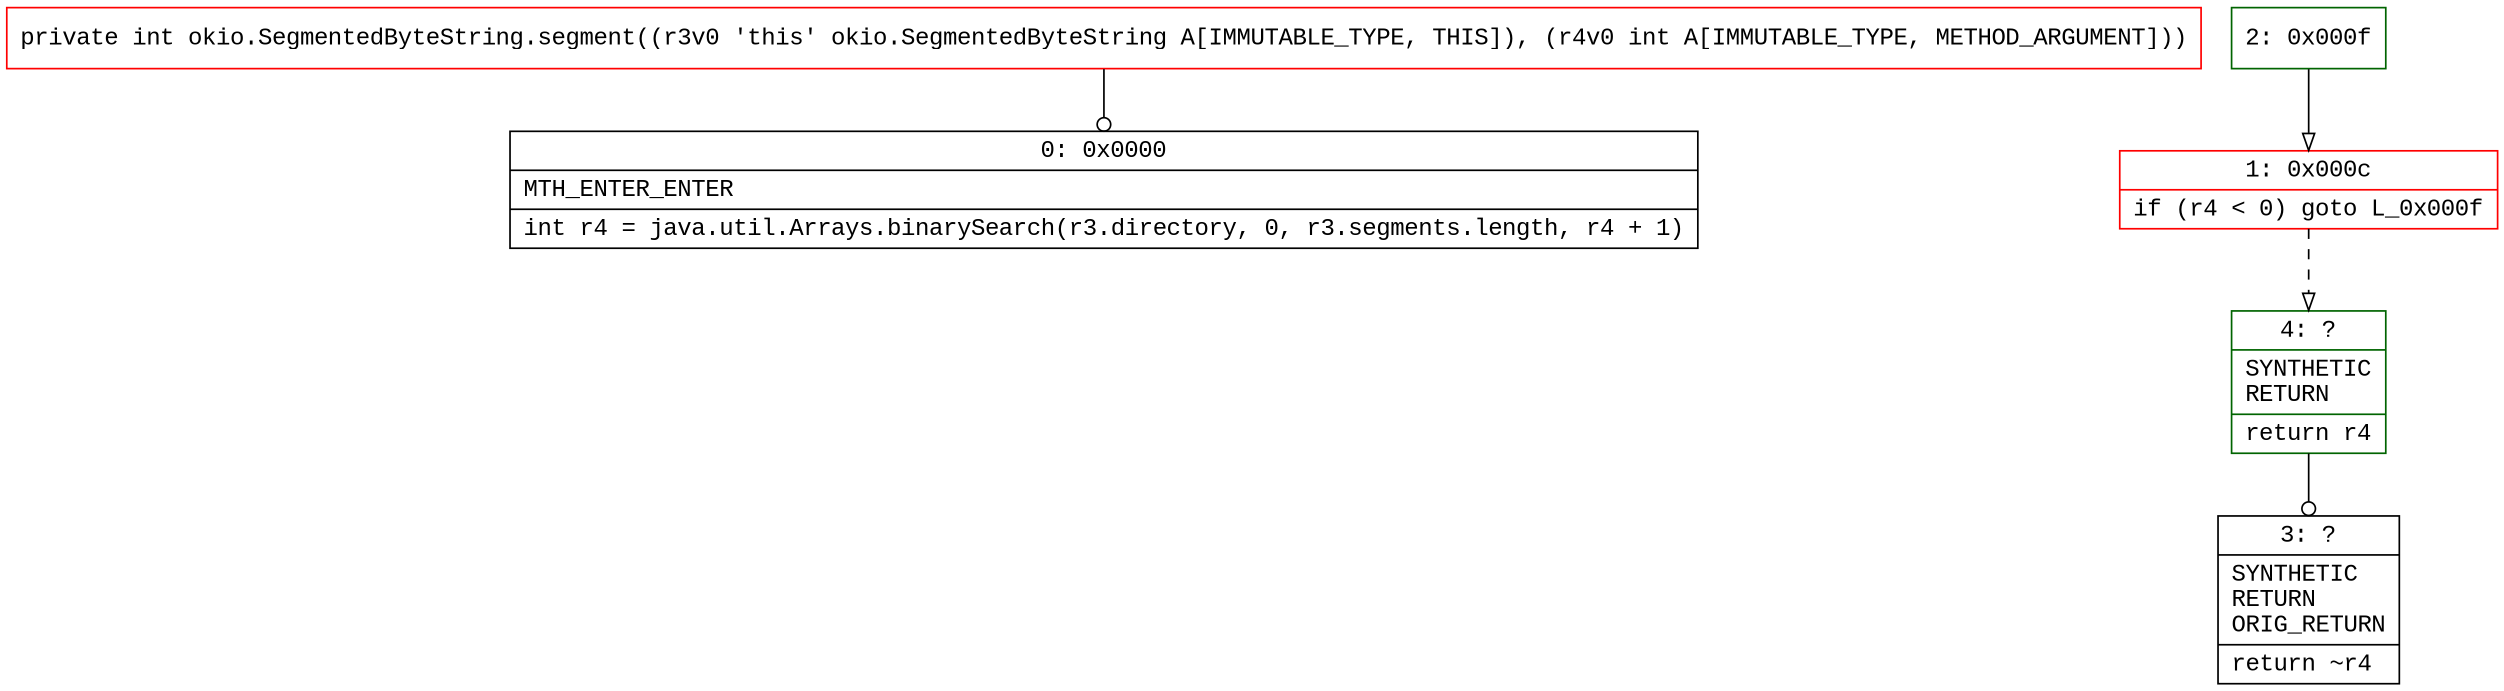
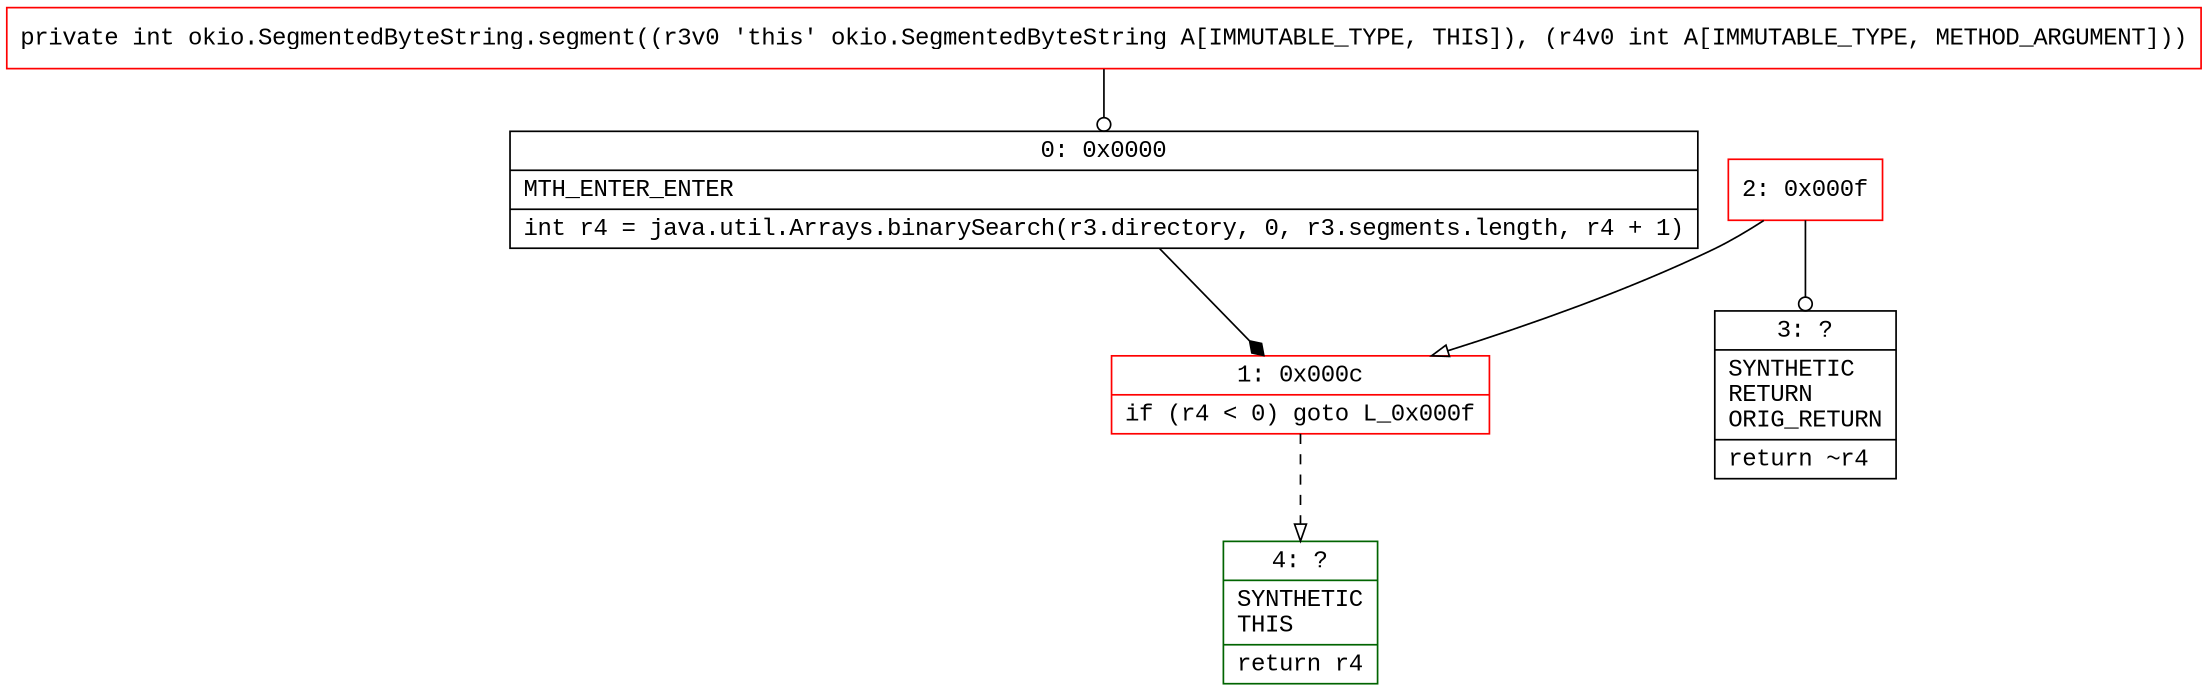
node "2: 0x000f": color darkgreen -> red
edge "0: 0x0000" -> "1: 0x000c": added
node "4: ?": text "RETURN" -> "THIS"
edge "4: ?" -> "3: ?": now "2: 0x000f" -> "3: ?"
